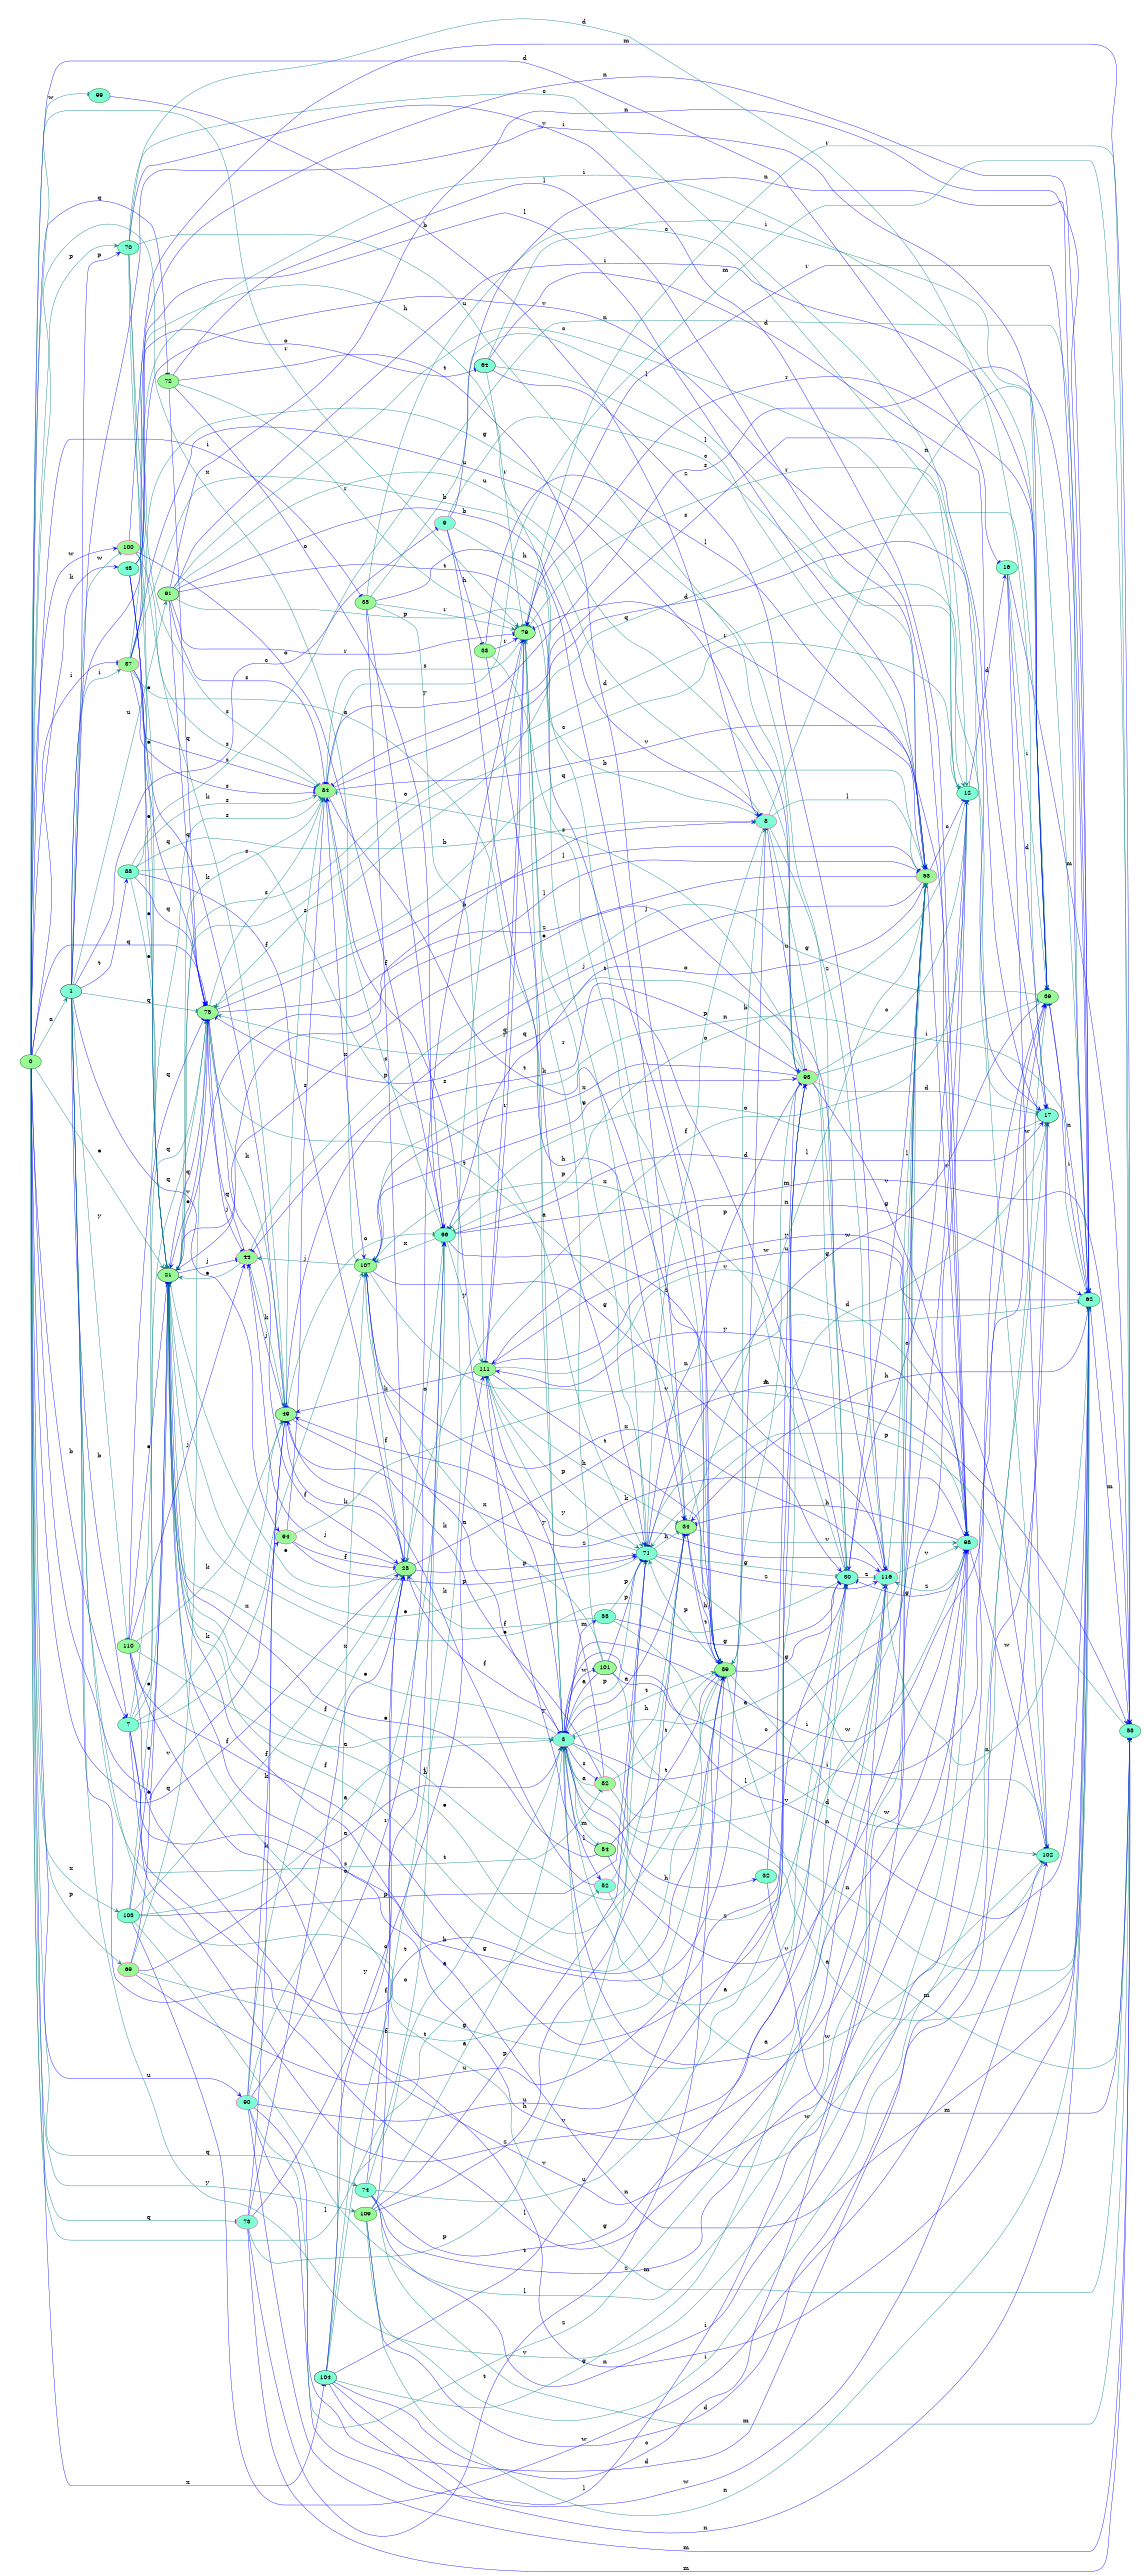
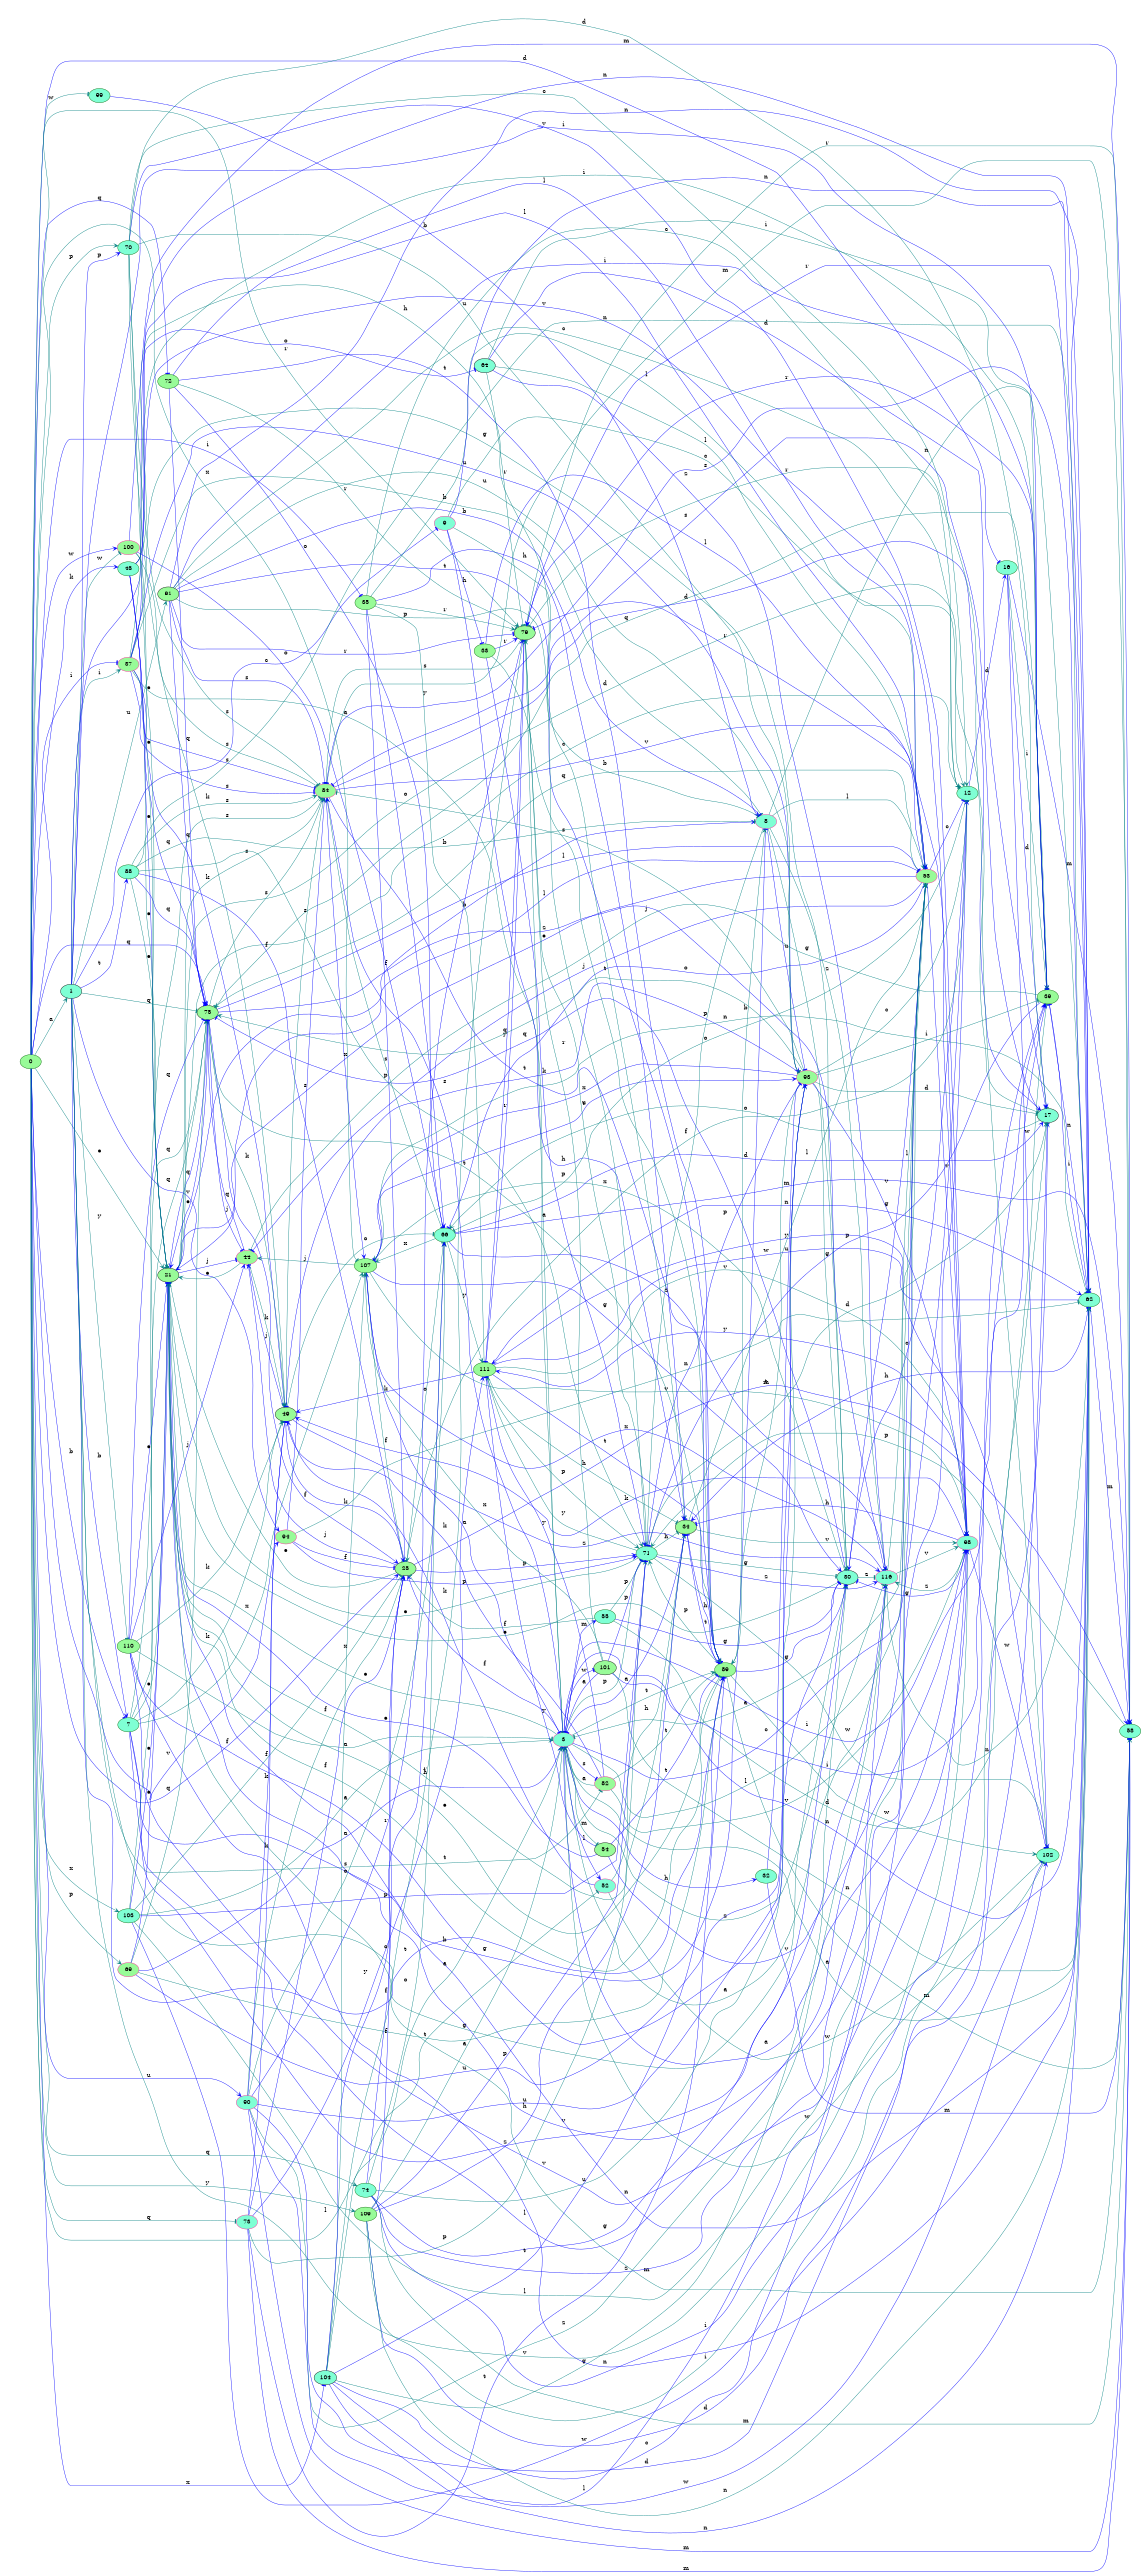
edge "12" -> "21": reversed
edge "39" -> "71": label "w" -> "p"
